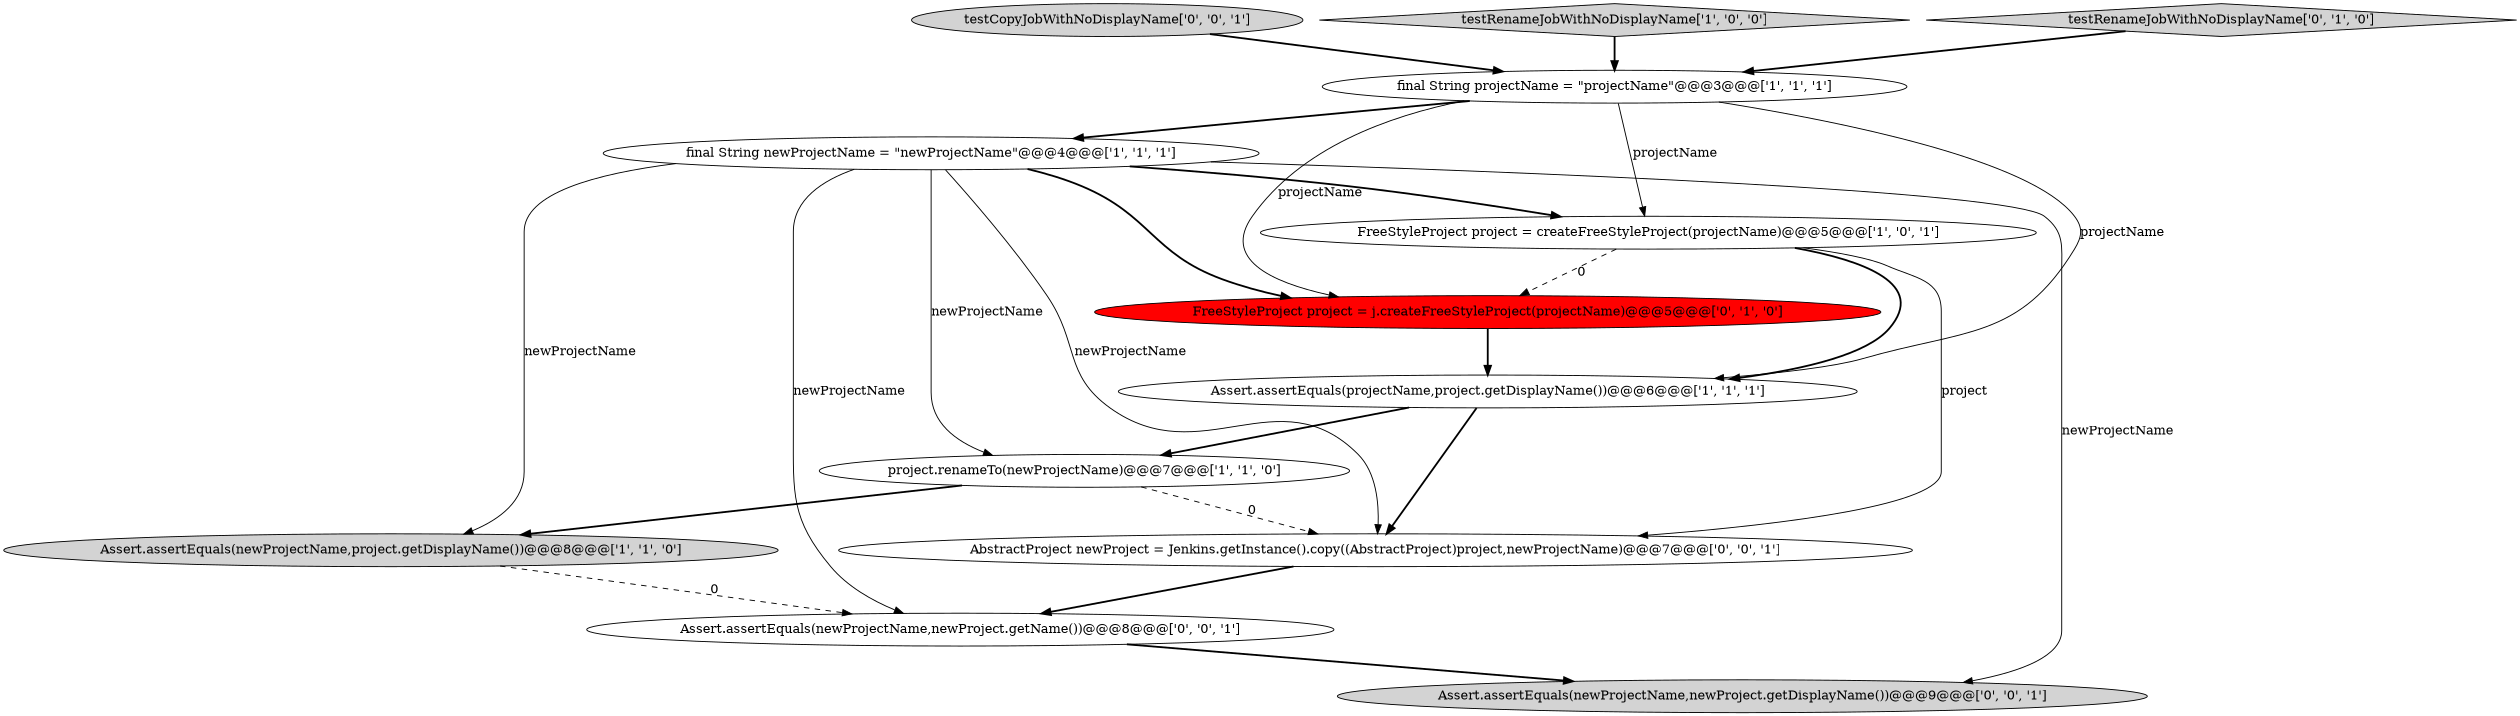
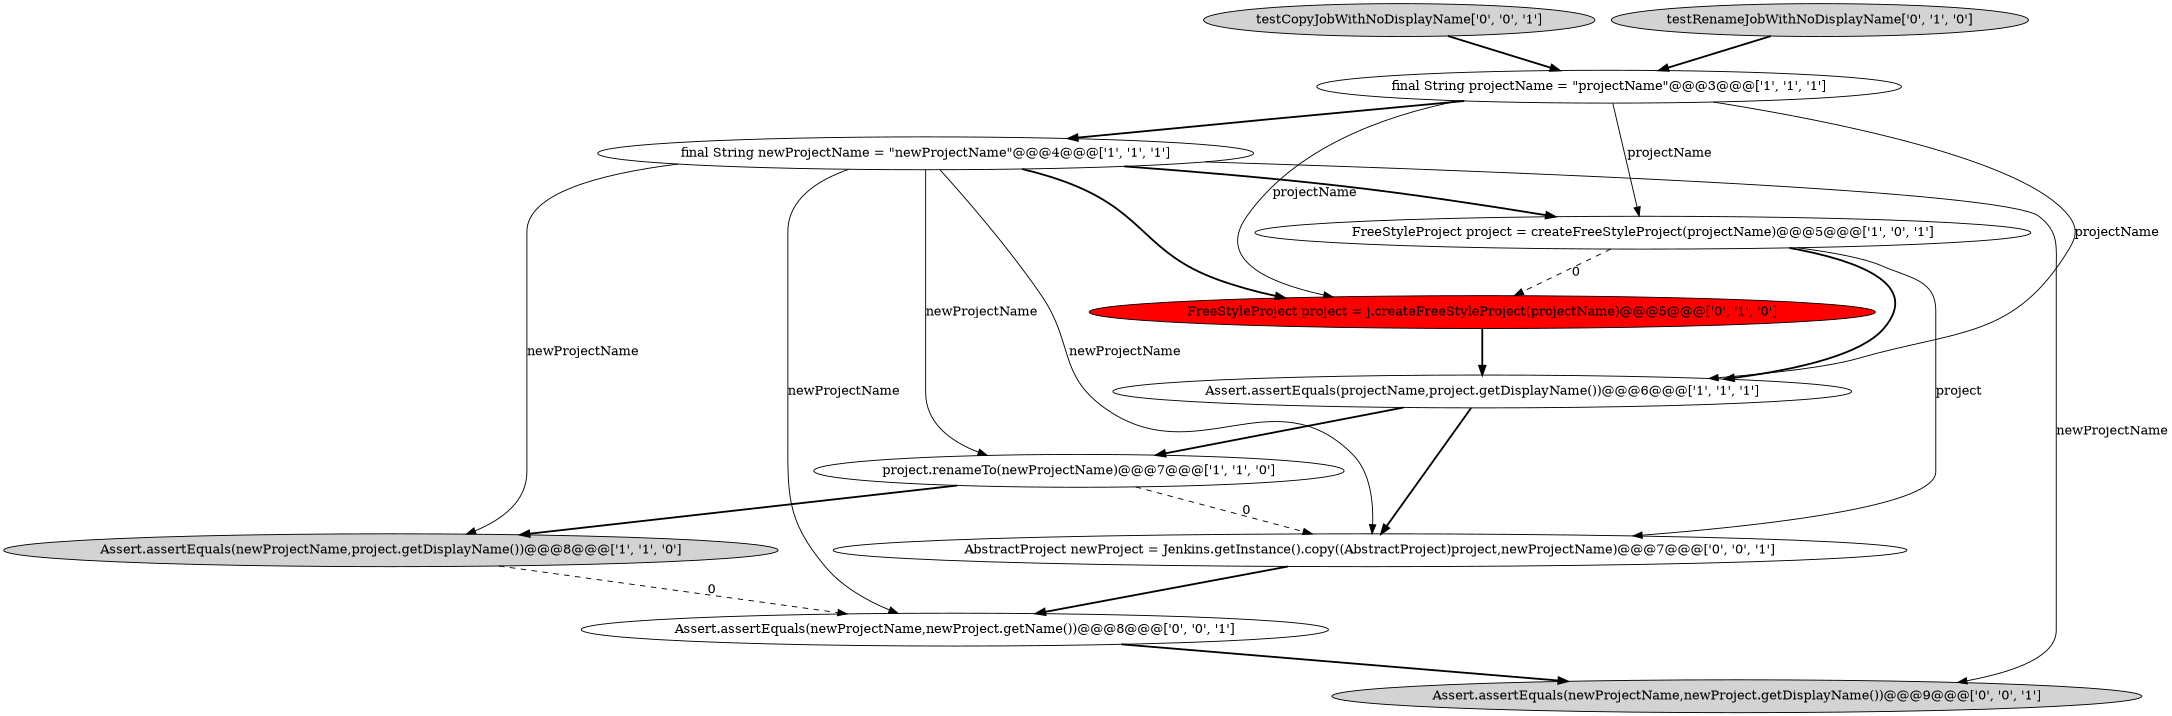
node "testRenameJobWithNoDisplayName['1', '0', '0']": removed
node "testRenameJobWithNoDisplayName['0', '1', '0']": shape diamond -> ellipse
